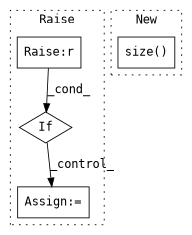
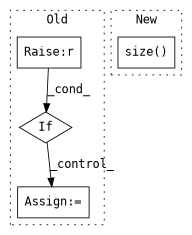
cluster "Raise": label "Raise" -> "Old"
